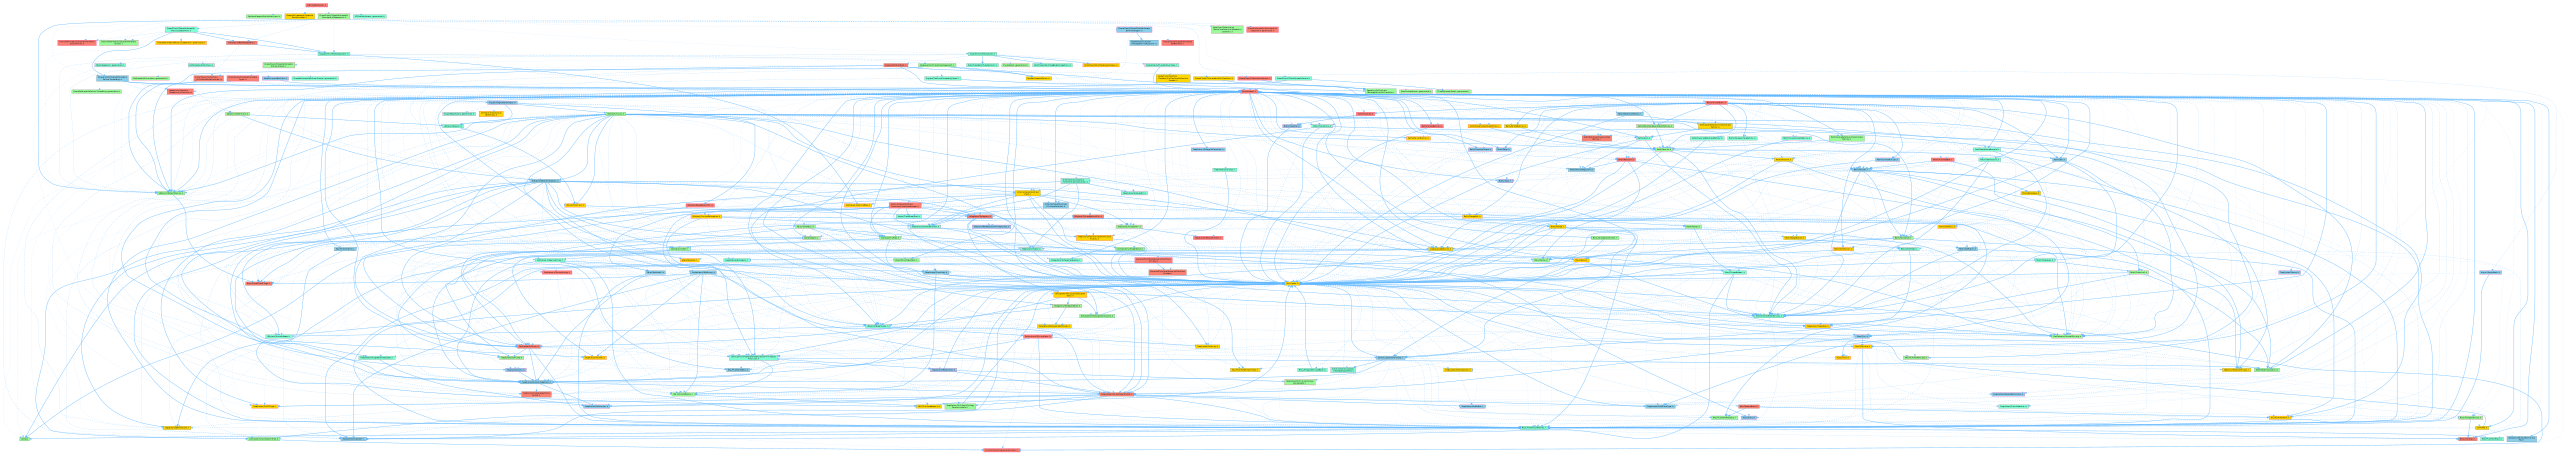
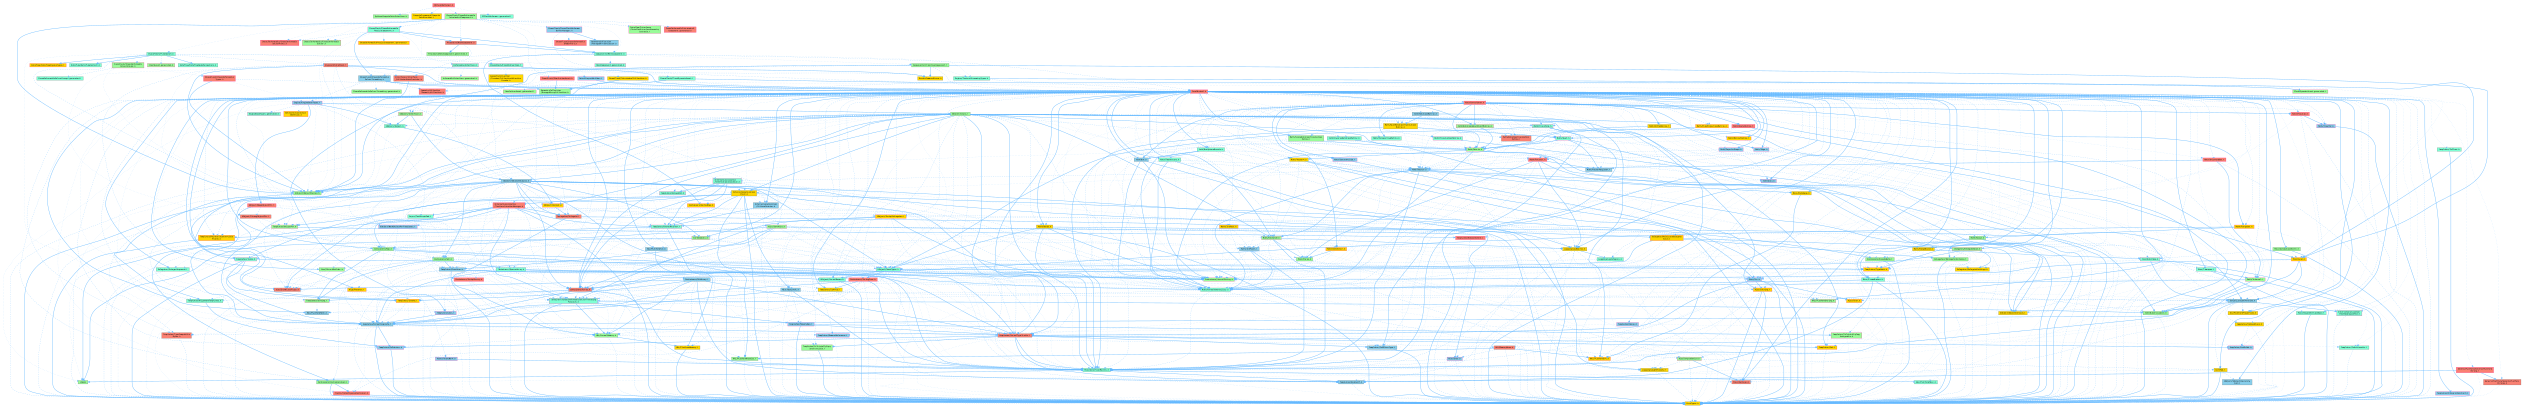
node "ProceduralMeshComponent.generated.h": added
edge "Logging/LogMacros.h" -> "Logging/LogVerbosity.h": style bold -> dashed
edge "CoreTypes.h" -> "Delegates/MulticastDelegate Base.h": reversed
node "Templates/IsPODType.h": label "Templates/IsPODType.h" -> "Templates/Set.h"
